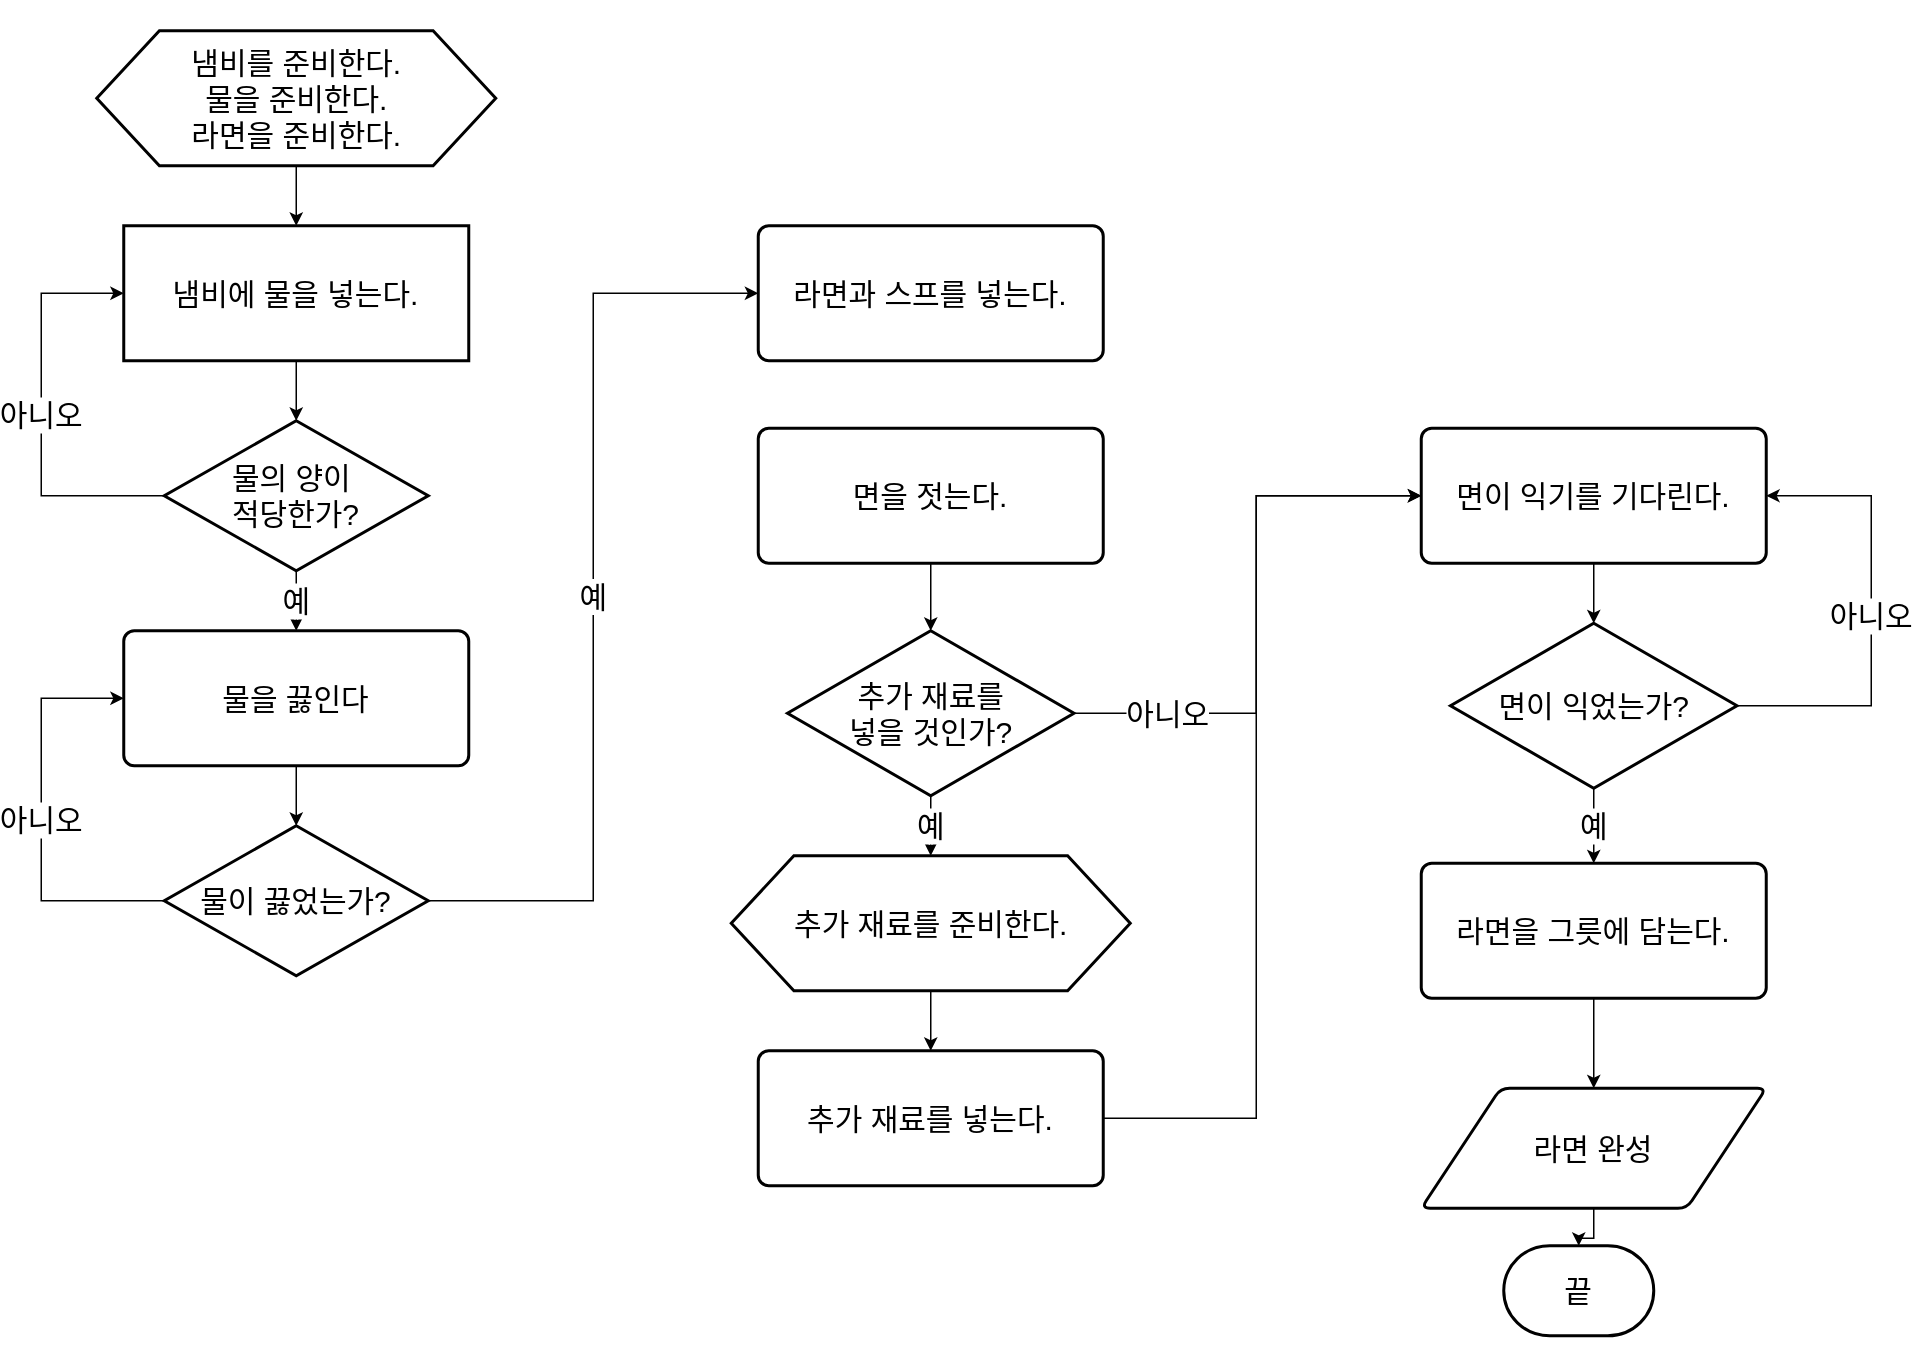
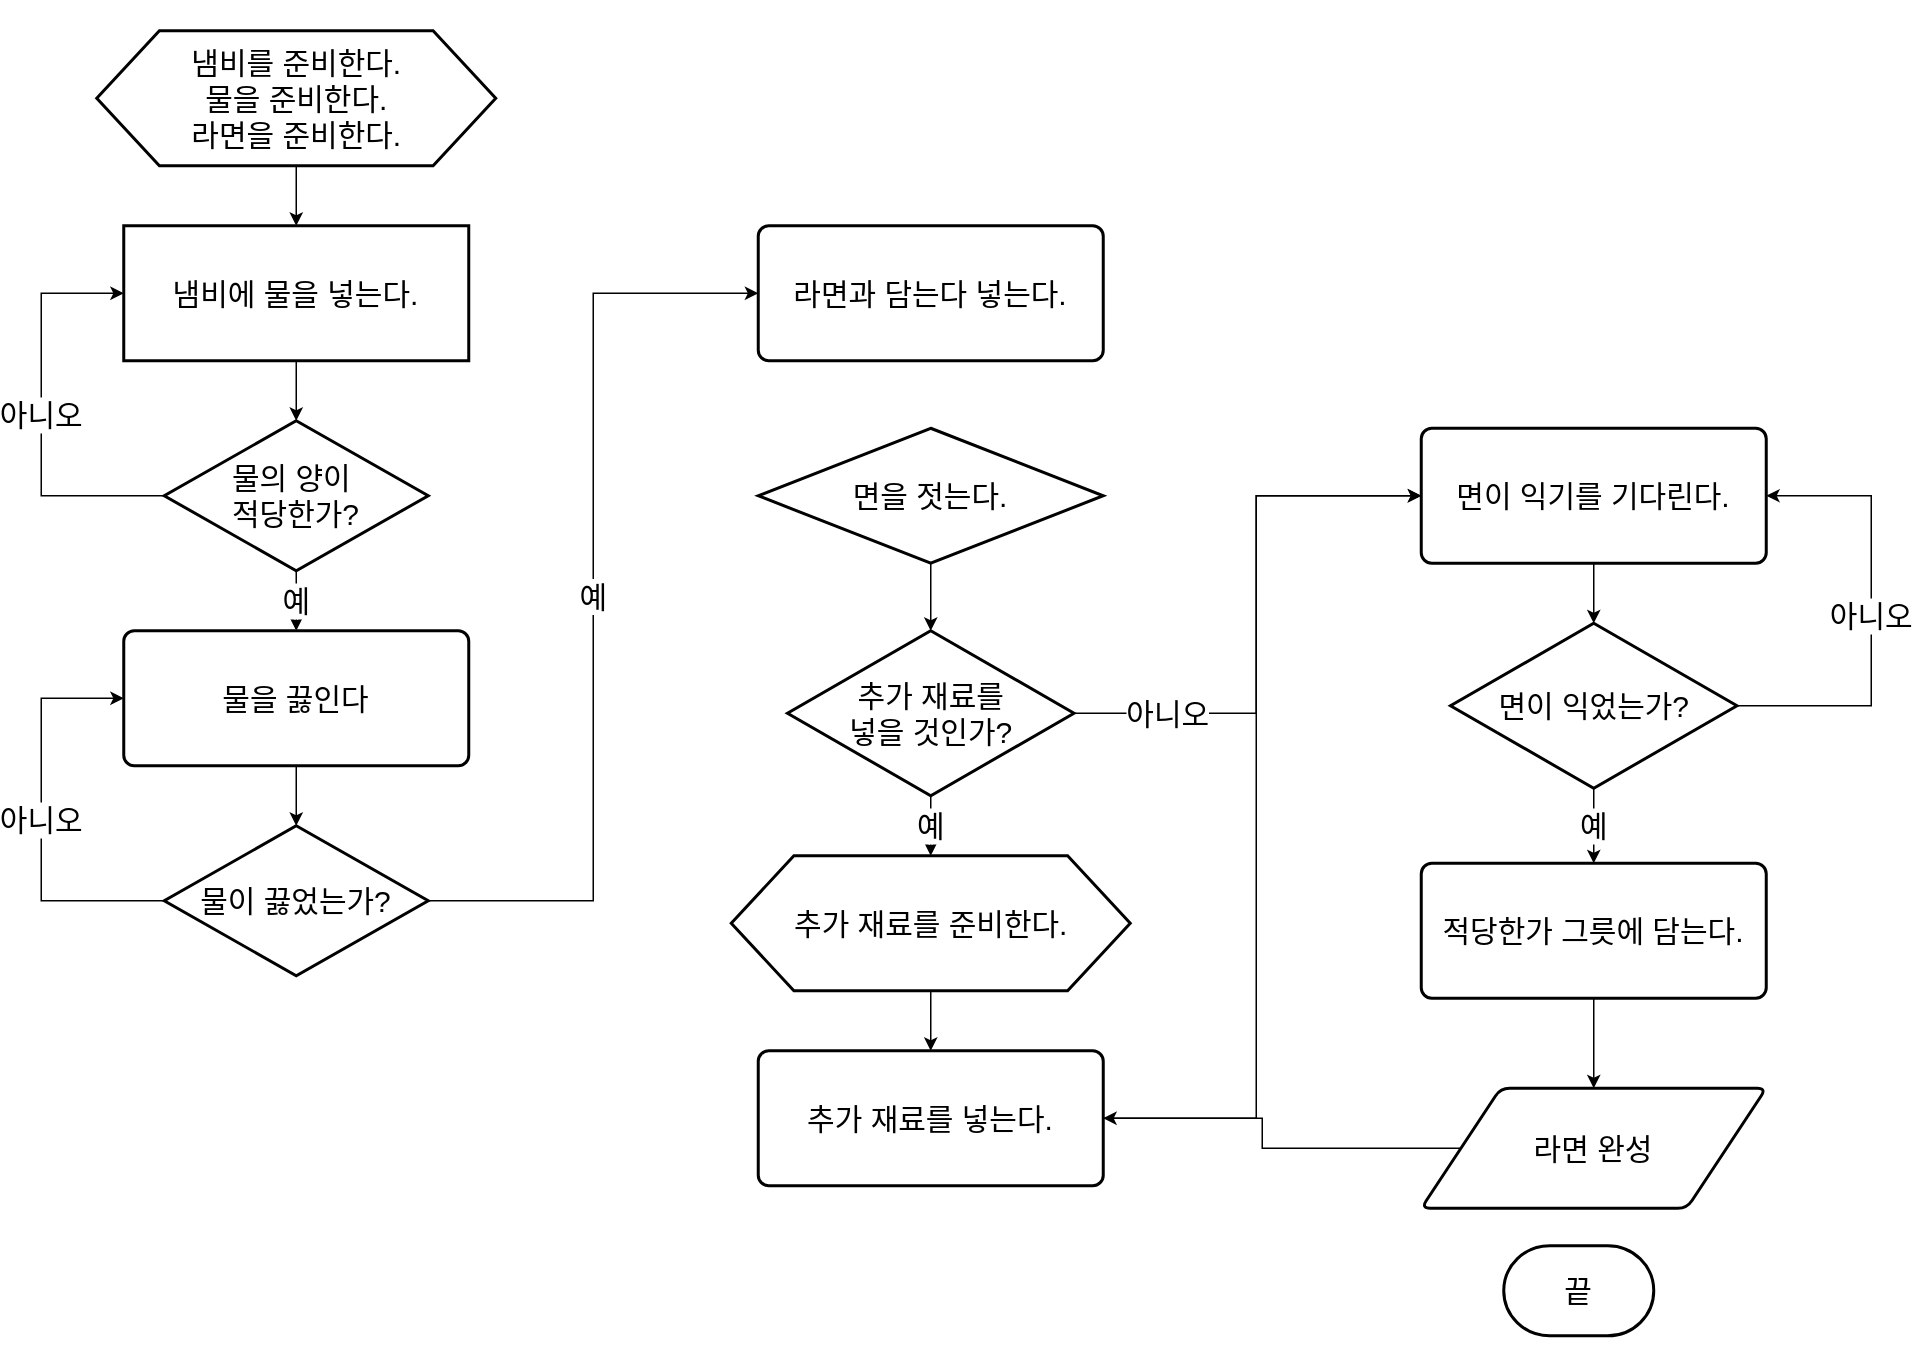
node "라면과 스프를 넣는다.": label "라면과 스프를 넣는다." -> "라면과 담는다 넣는다."
node "면을 젓는다.": shape rounded rectangle -> diamond
node "라면을 그릇에 담는다.": label "라면을 그릇에 담는다." -> "적당한가 그릇에 담는다."
edge "라면 완성" -> "끝": now "라면 완성" -> "추가 재료를 넣는다."
